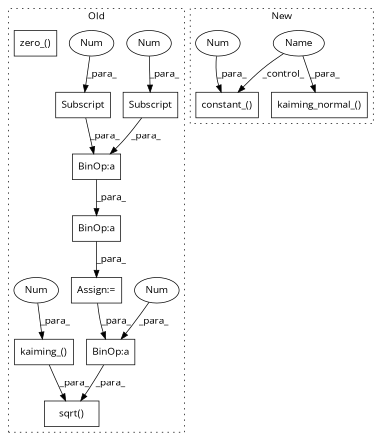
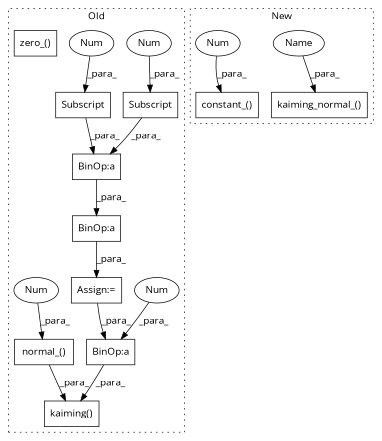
edge "Name" -> "constant_()": removed, label "_control_"
node "kaiming_()": label "kaiming_()" -> "normal_()"
node "sqrt()": label "sqrt()" -> "kaiming()"
